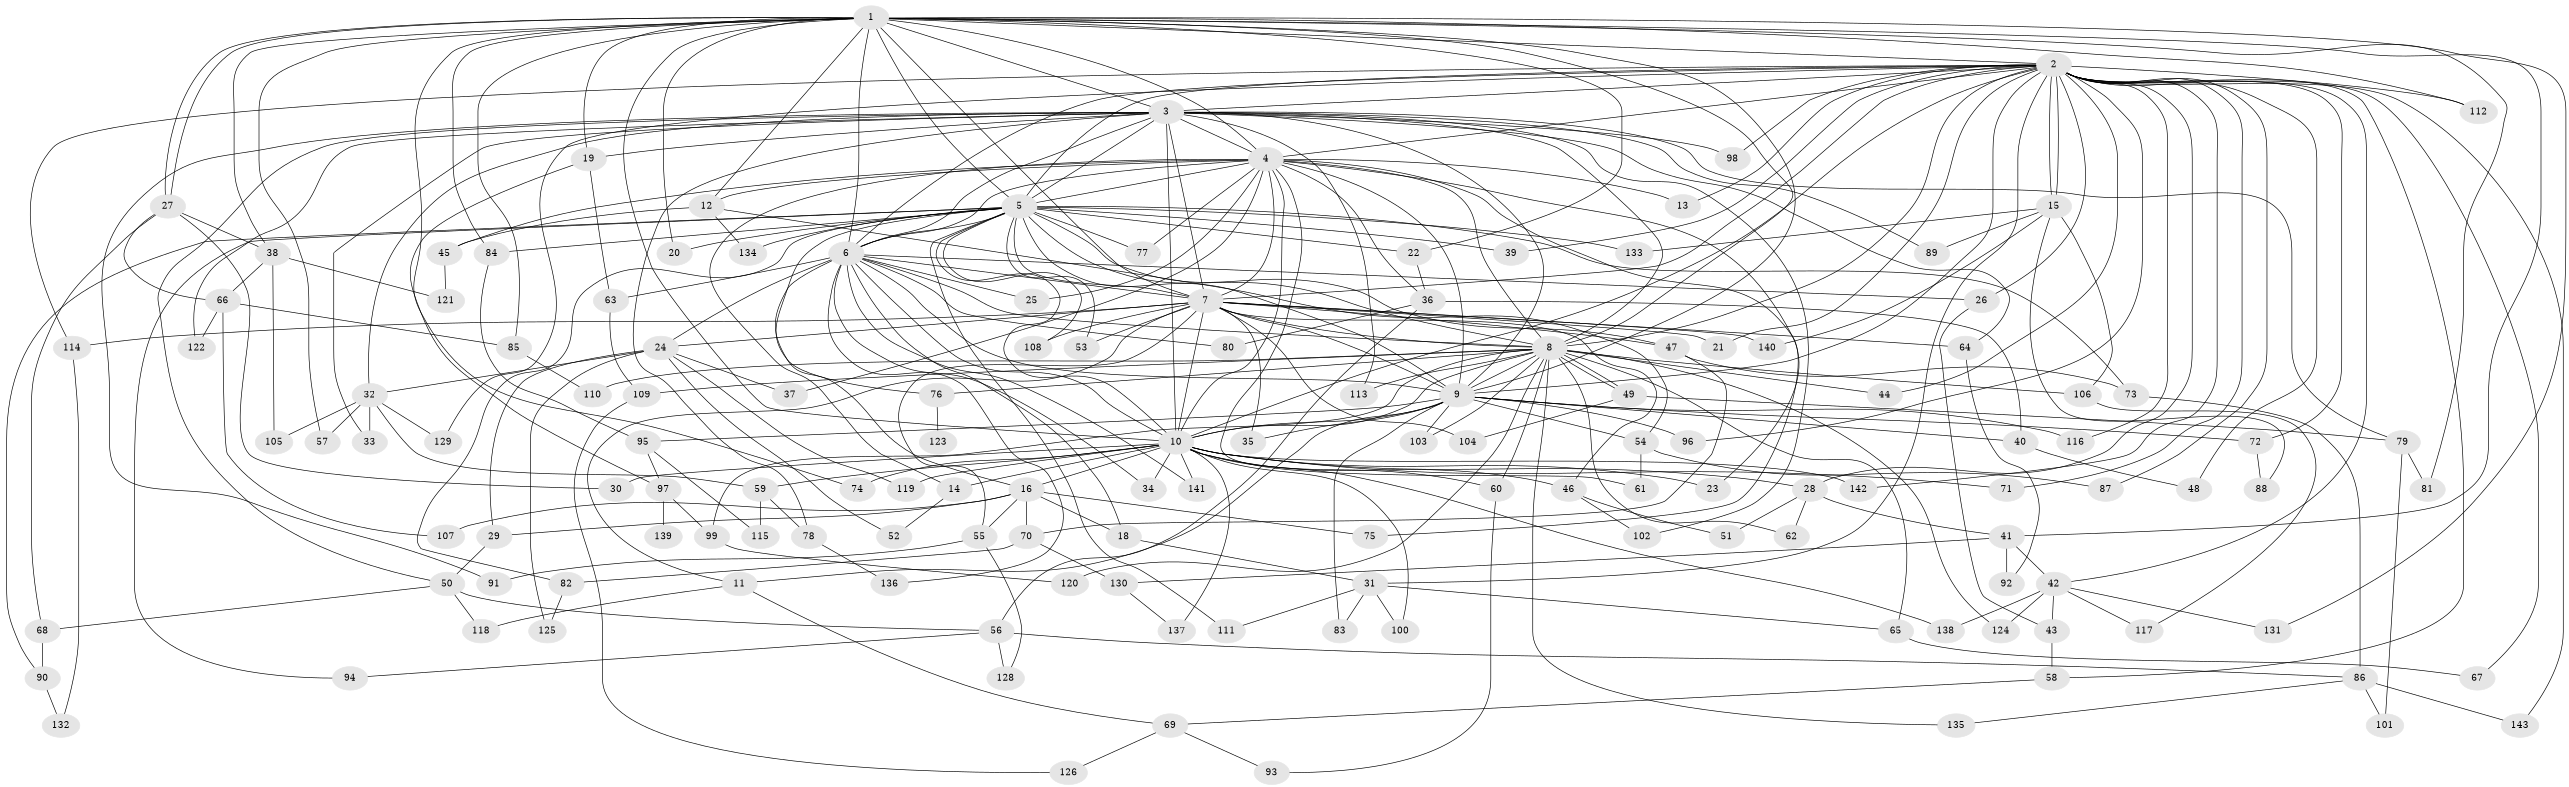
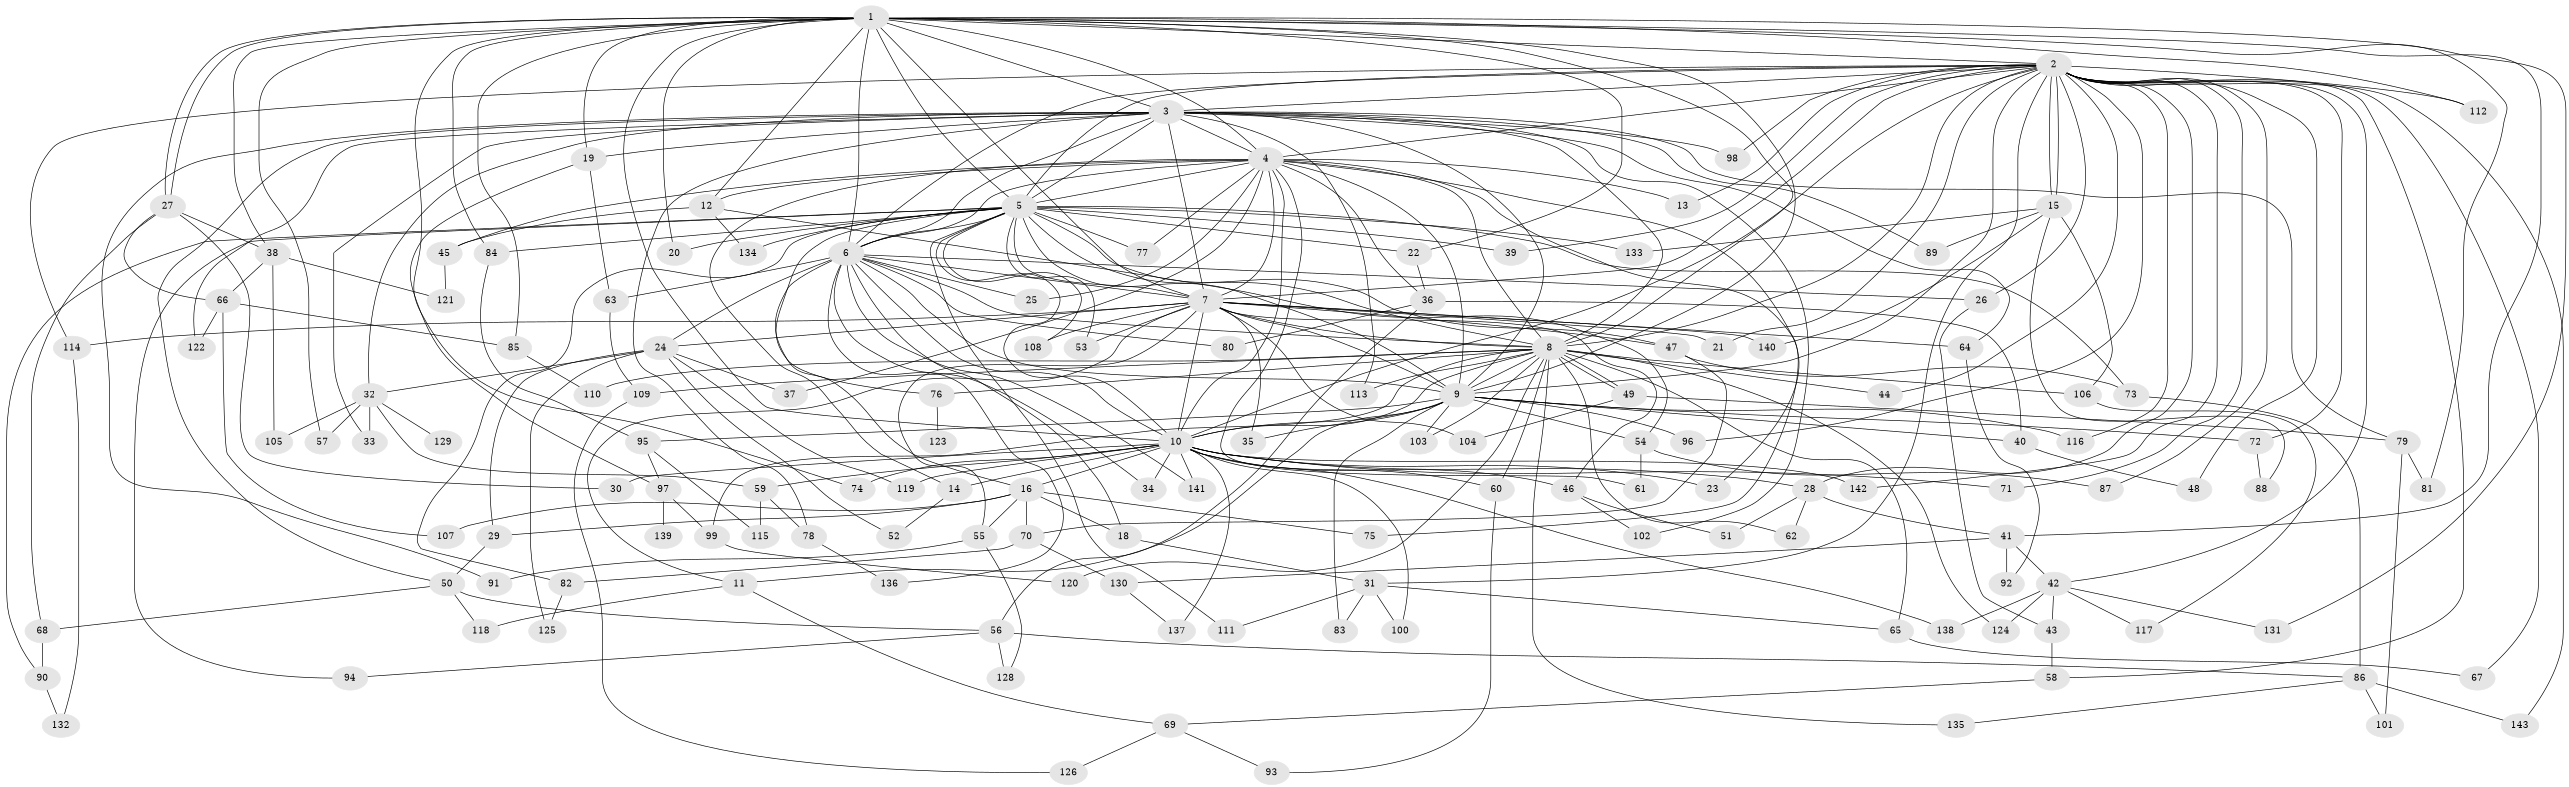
edge "2" -- "129": removed
edge "3" -- "10": removed
